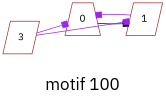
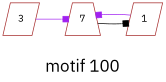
node "0": label "0" -> "7"
edge "3" -> "1": removed
